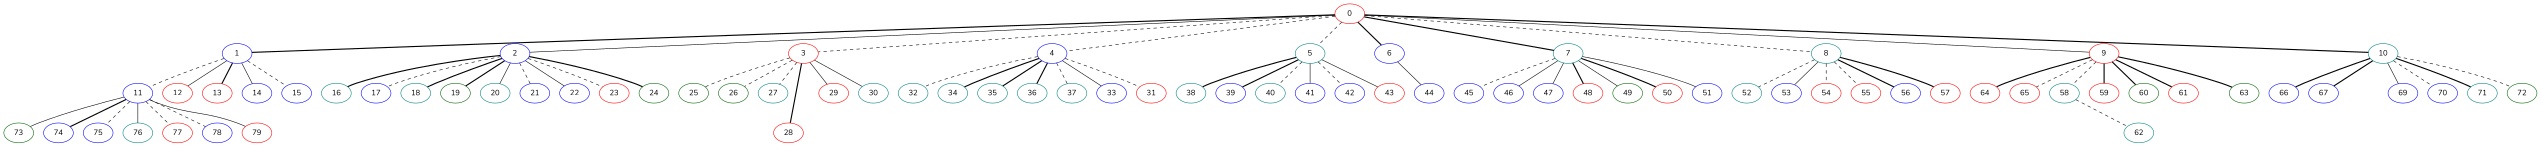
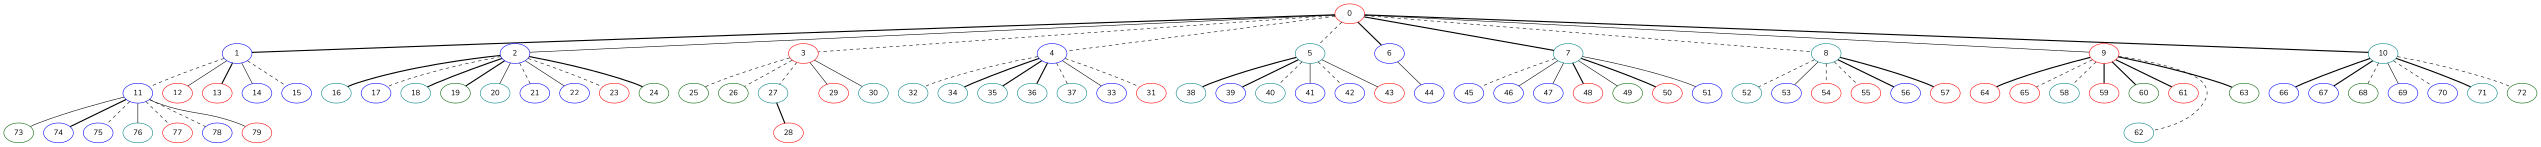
edge "3" -- "28": now "27" -- "28"
node "68": added
edge "58" -- "62": now "9" -- "62"
